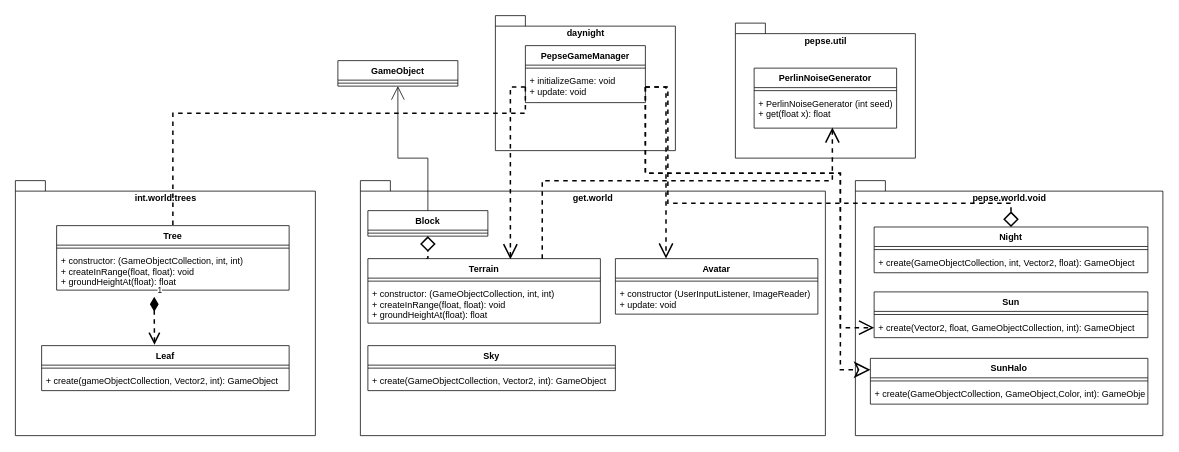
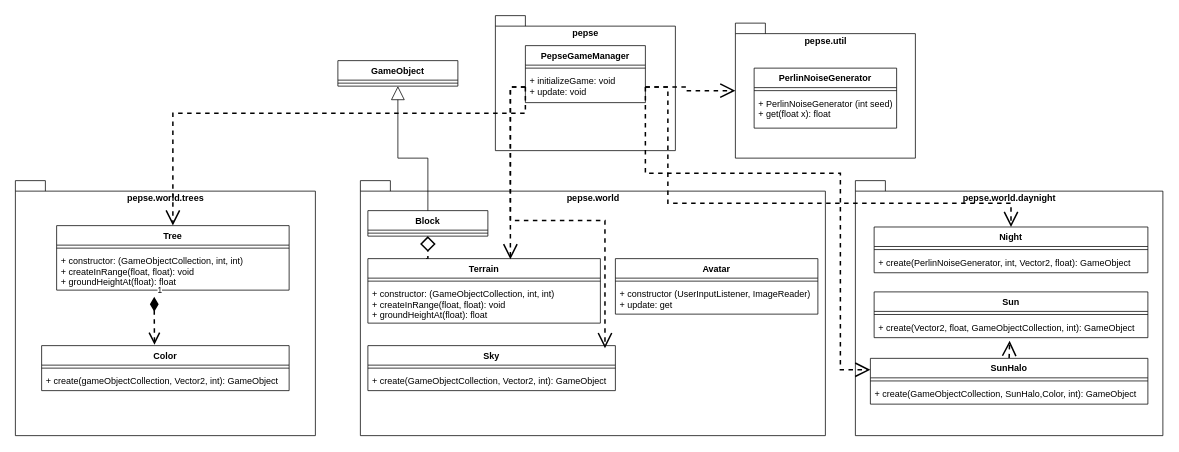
node "daynight": label "daynight" -> "pepse"
edge "Block" -> "GameObject": arrowhead open -> block
edge "Terrain" -> "+ PerlinNoiseGenerator (int seed) + get(float x): float": removed
node "int.world.trees": label "int.world.trees" -> "pepse.world.trees"
node "get.world": label "get.world" -> "pepse.world"
node "pepse.world.void": label "pepse.world.void" -> "pepse.world.daynight"
edge "+ initializeGame: void + update: void" -> "Night": arrowhead diamond -> open
edge "+ initializeGame: void + update: void" -- "Tree": arrowhead none -> open
edge "+ initializeGame: void + update: void" -> "Avatar": now "+ initializeGame: void + update: void" -> "pepse.util"
edge "+ initializeGame: void + update: void" -> "Sky": added
node "+ create(GameObjectCollection, int, Vector2, float): GameObject": label "+ create(GameObjectCollection, int, Vector2, float): GameObject" -> "+ create(PerlinNoiseGenerator, int, Vector2, float): GameObject"
node "+ constructor (UserInputListener, ImageReader) + update: void": label "+ constructor (UserInputListener, ImageReader) + update: void" -> "+ constructor (UserInputListener, ImageReader) + update: get"
edge "+ initializeGame: void + update: void" -> "+ create(Vector2, float, GameObjectCollection, int): GameObject": removed
edge "SunHalo" -> "+ create(Vector2, float, GameObjectCollection, int): GameObject": added
node "Leaf": label "Leaf" -> "Color"
edge "+ initializeGame: void + update: void" -> "SunHalo": arrowhead classic -> open
node "+ create(GameObjectCollection, GameObject,Color, int): GameObject": label "+ create(GameObjectCollection, GameObject,Color, int): GameObject" -> "+ create(GameObjectCollection, SunHalo,Color, int): GameObject"
